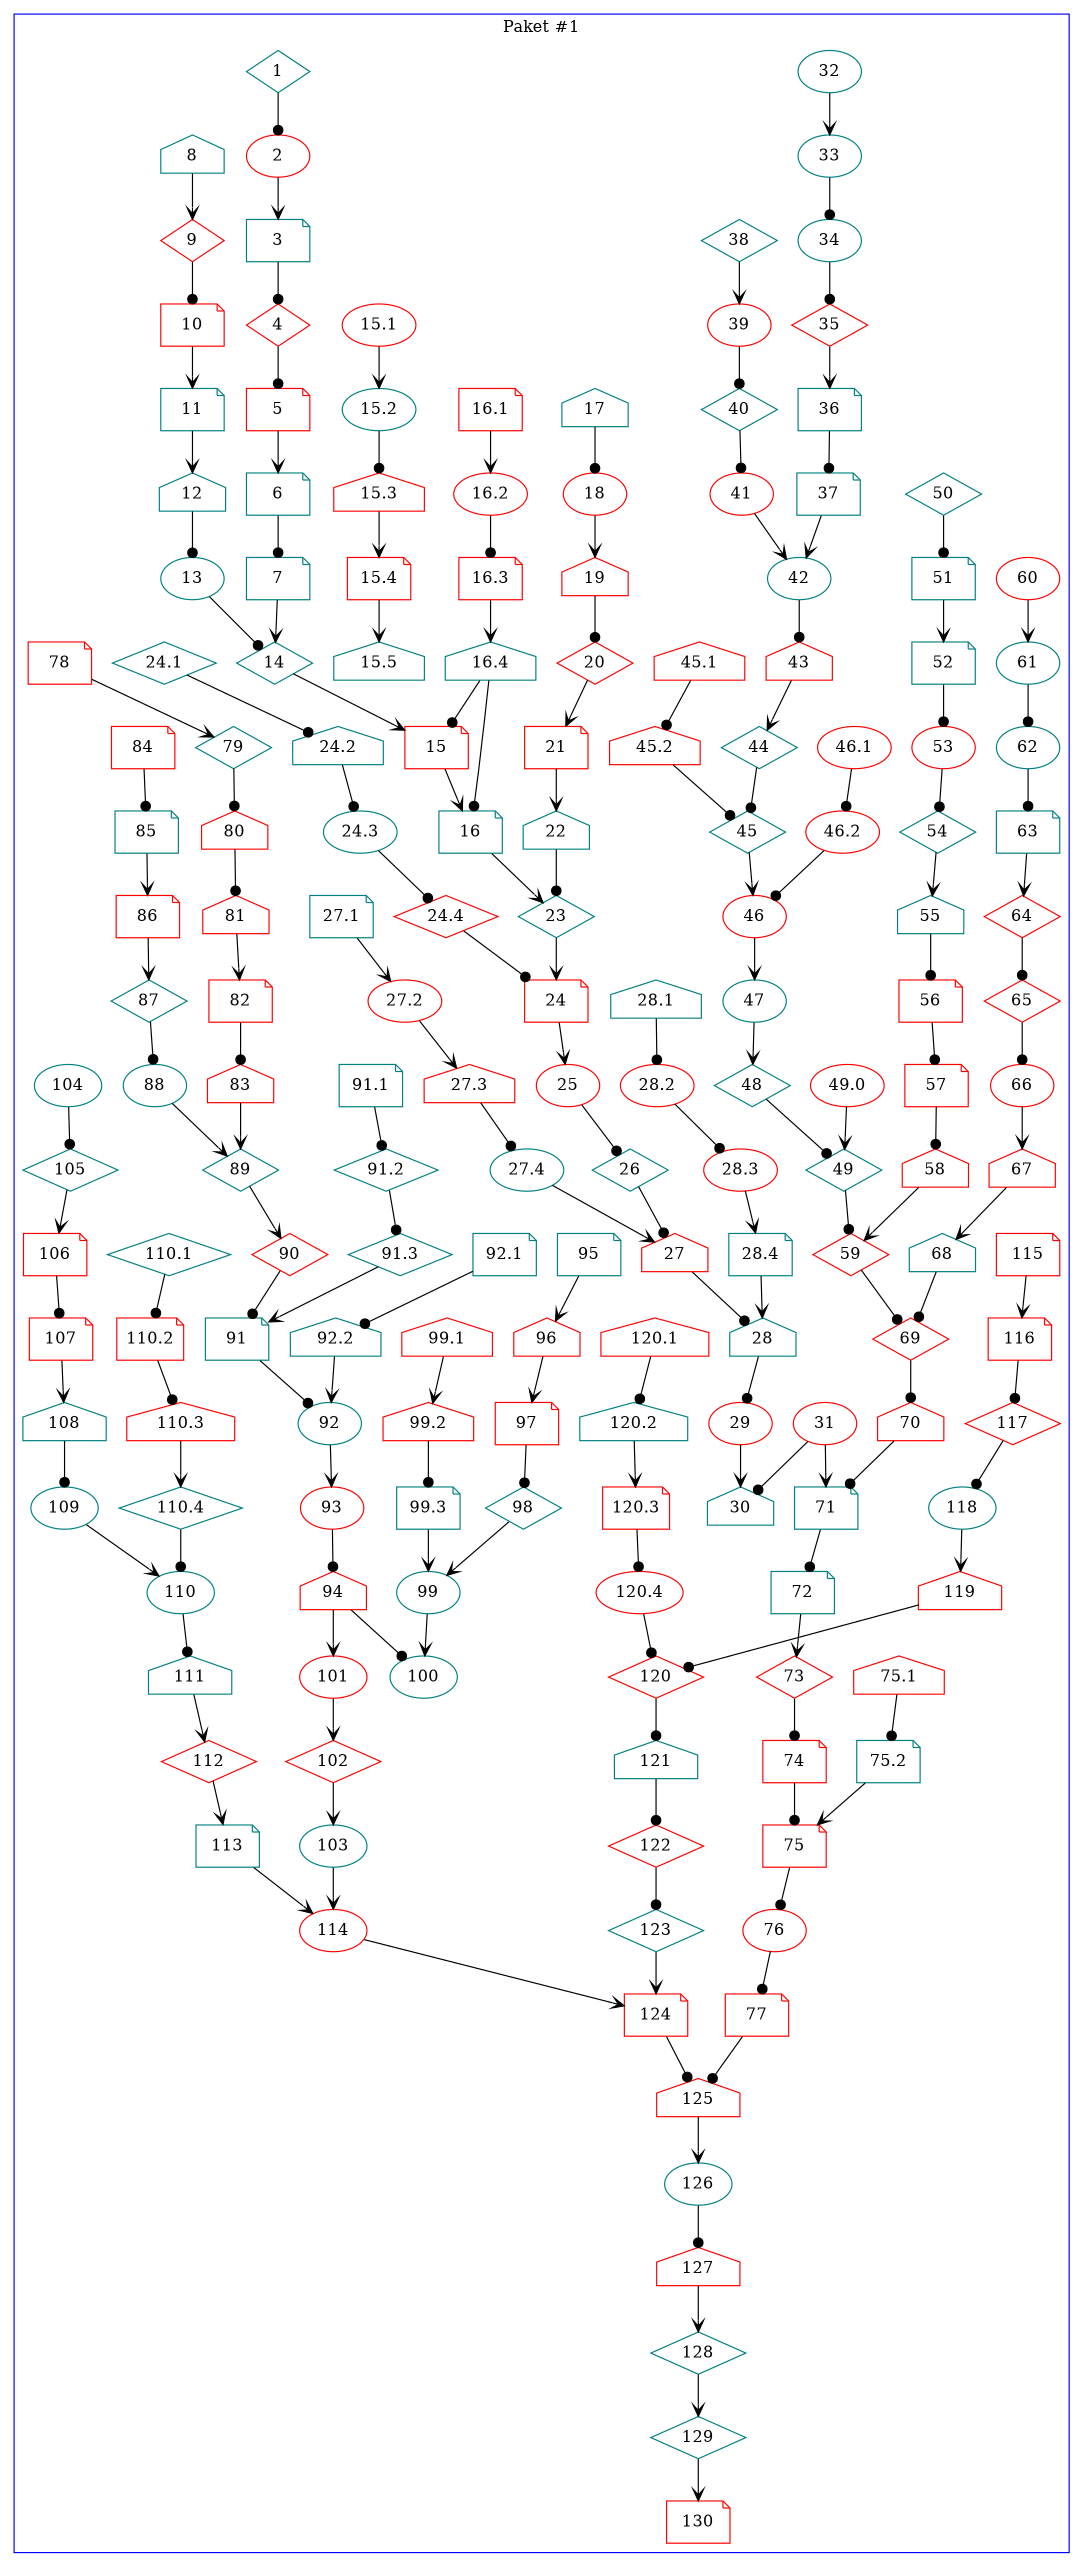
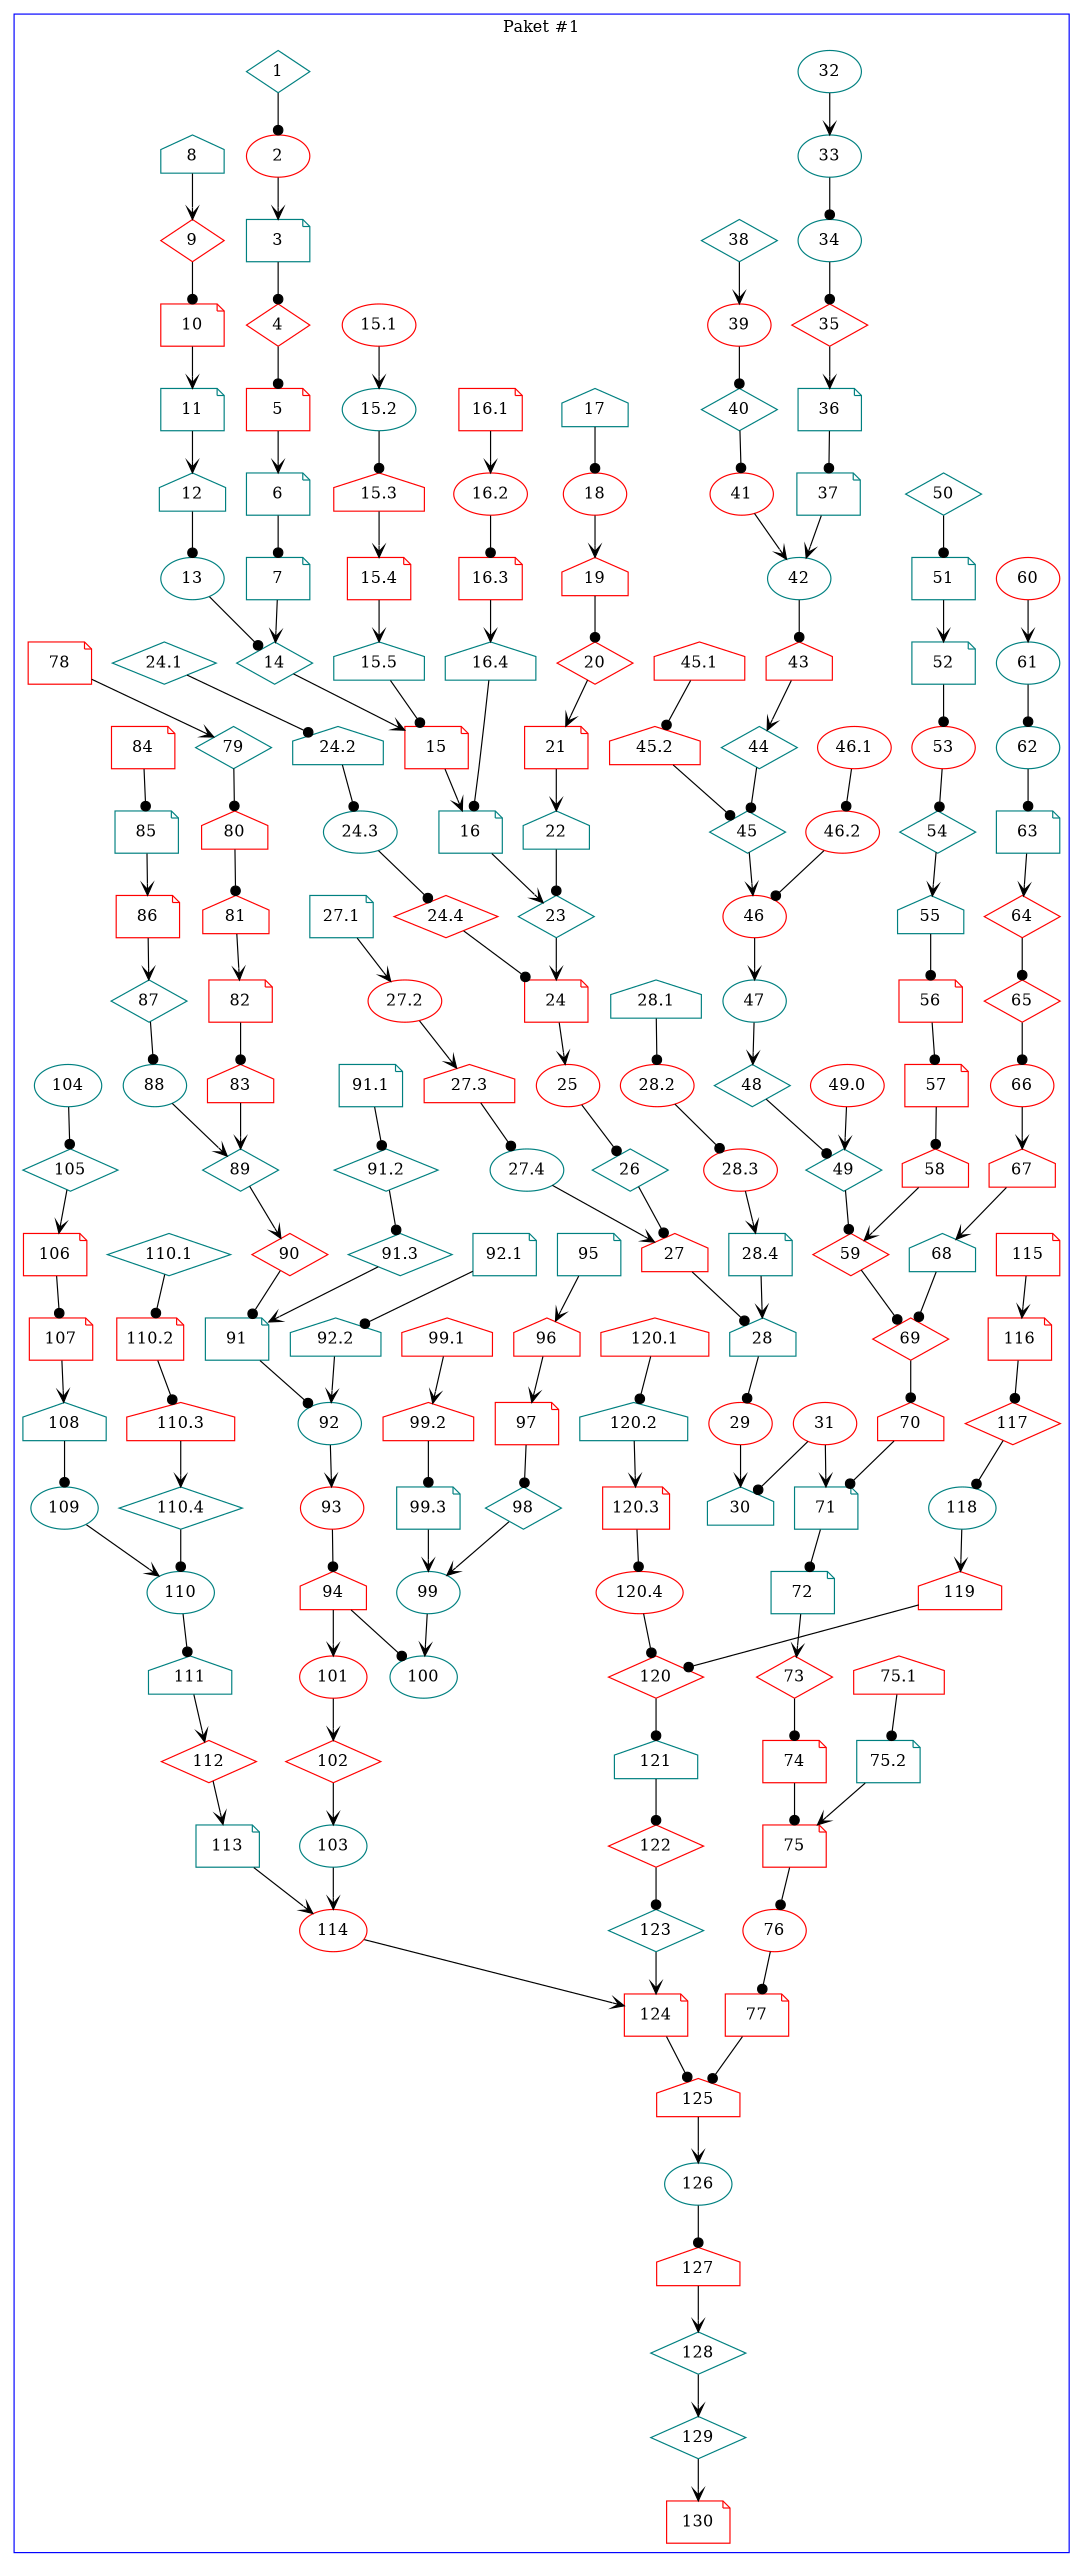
edge "16.4" -> "15": now "15.5" -> "15"
